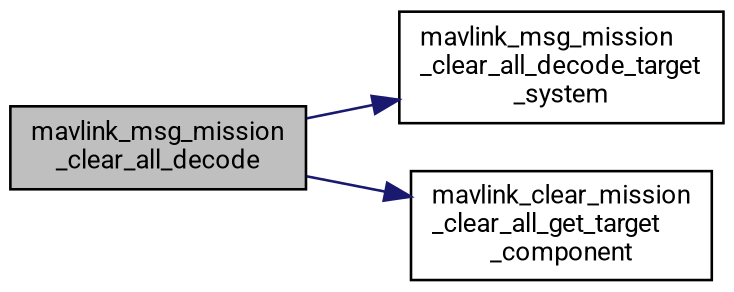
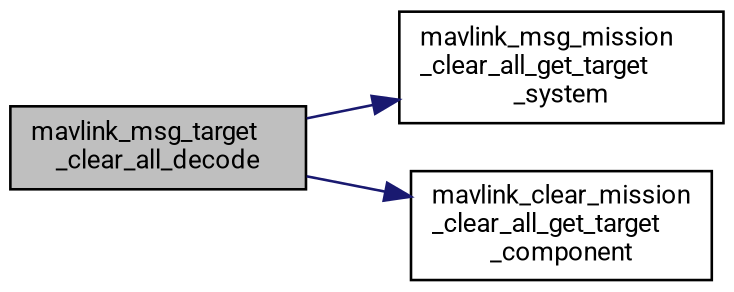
node "mavlink_msg_mission _clear_all_decode_target _system": label "mavlink_msg_mission _clear_all_decode_target _system" -> "mavlink_msg_mission _clear_all_get_target _system"
node "mavlink_msg_mission _clear_all_decode": label "mavlink_msg_mission _clear_all_decode" -> "mavlink_msg_target _clear_all_decode"
